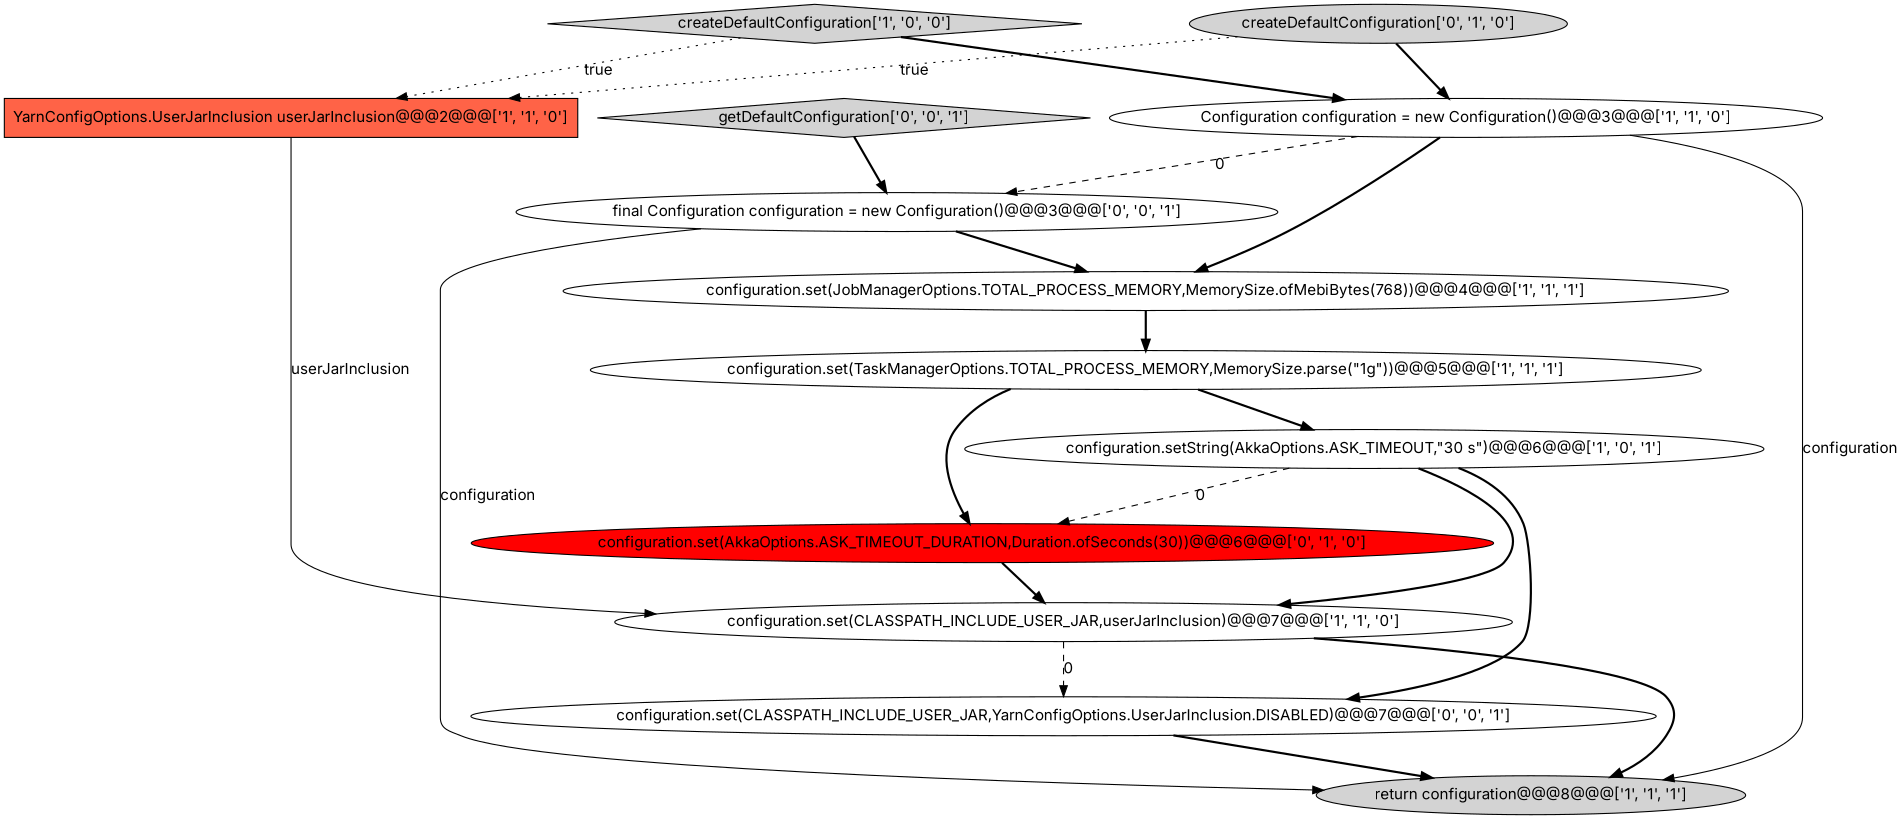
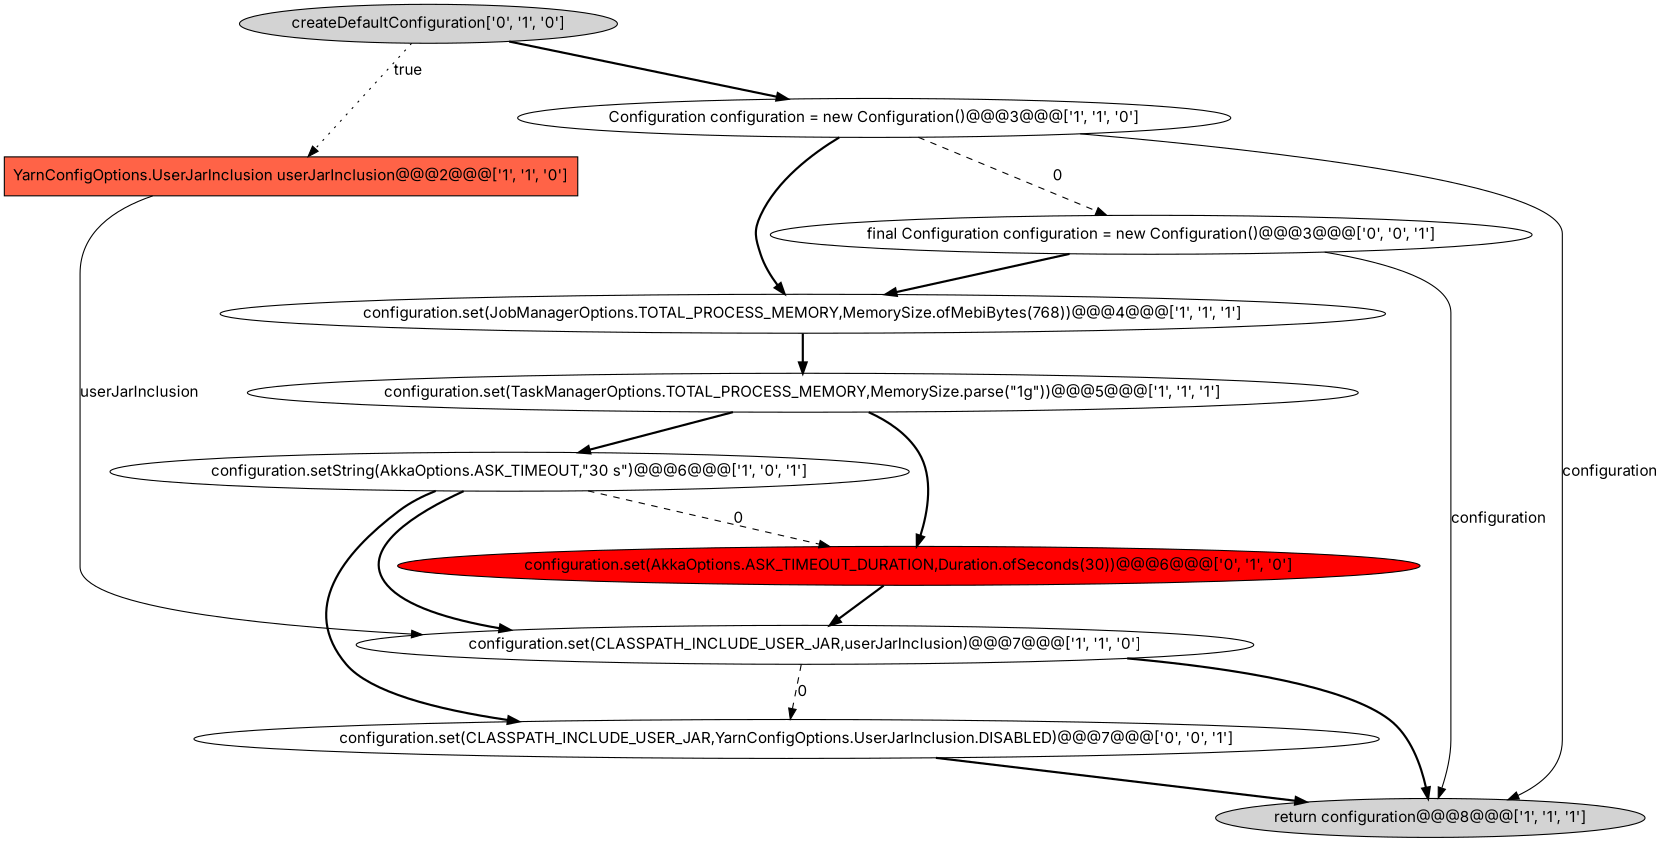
node "createDefaultConfiguration['1', '0', '0']": removed
node "getDefaultConfiguration['0', '0', '1']": removed
